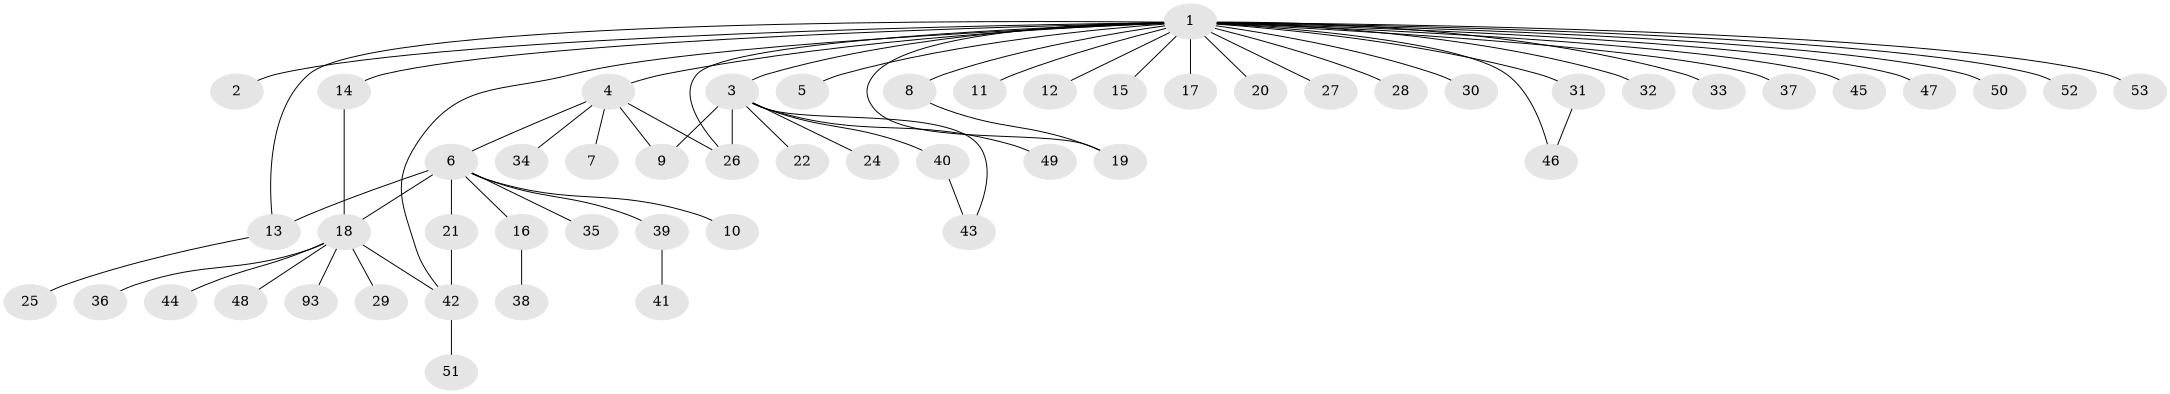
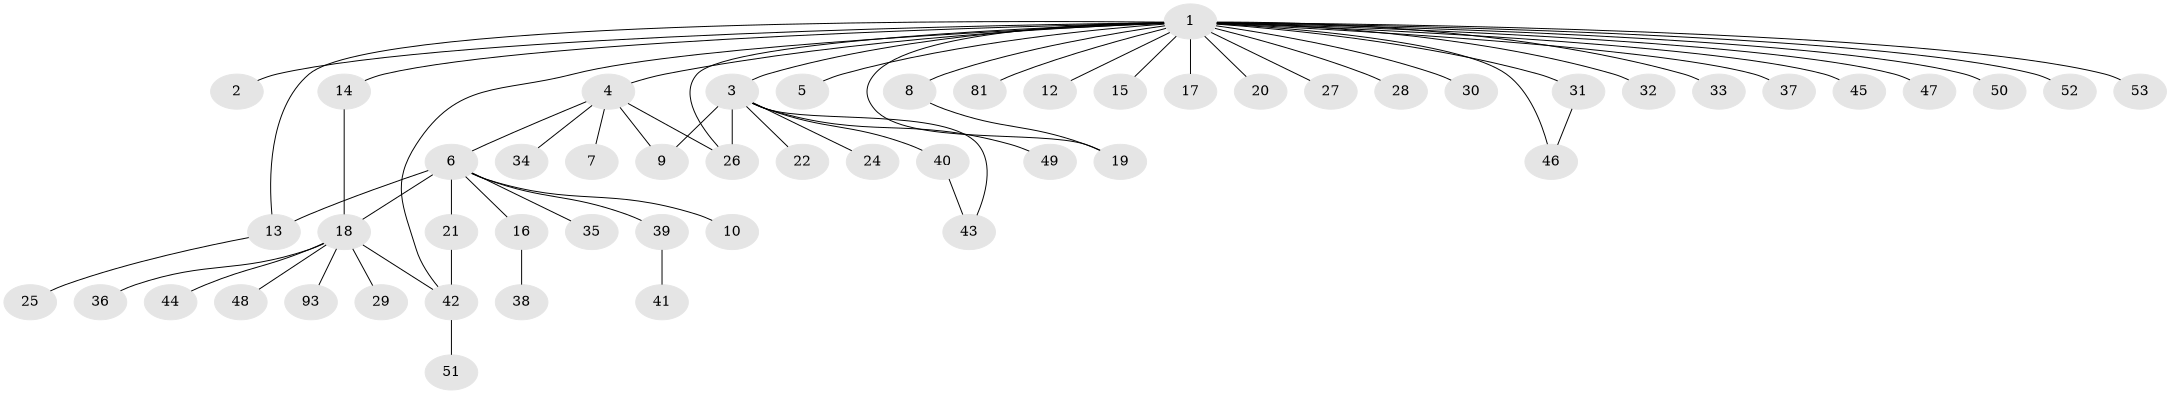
node "11": label "11" -> "81"
